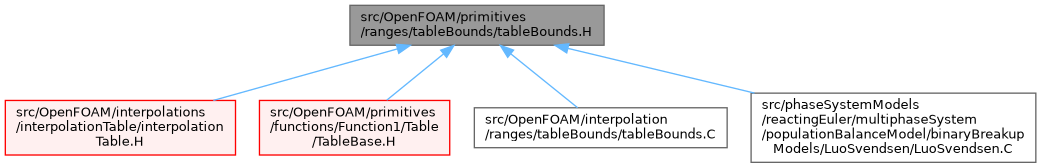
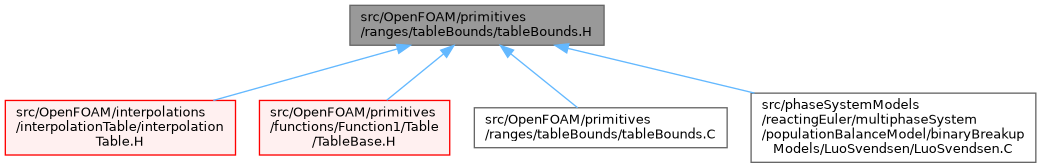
node "src/OpenFOAM/interpolation /ranges/tableBounds/tableBounds.C": label "src/OpenFOAM/interpolation /ranges/tableBounds/tableBounds.C" -> "src/OpenFOAM/primitives /ranges/tableBounds/tableBounds.C"
